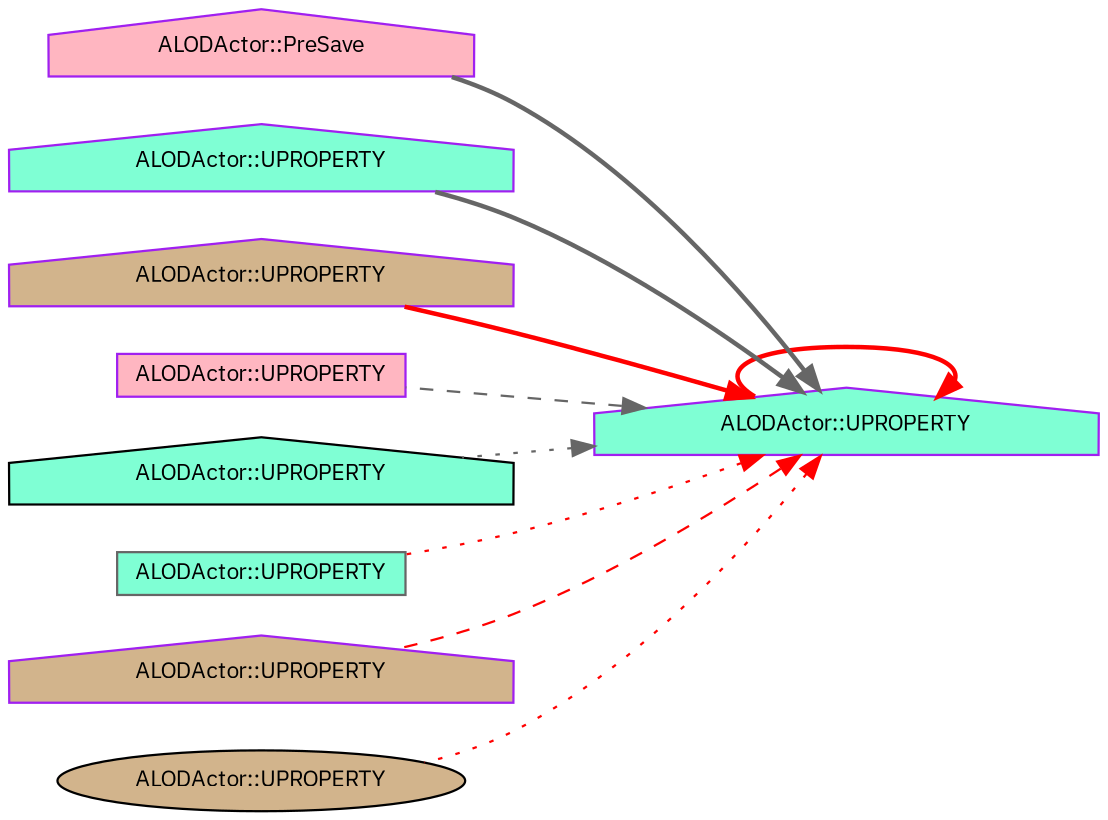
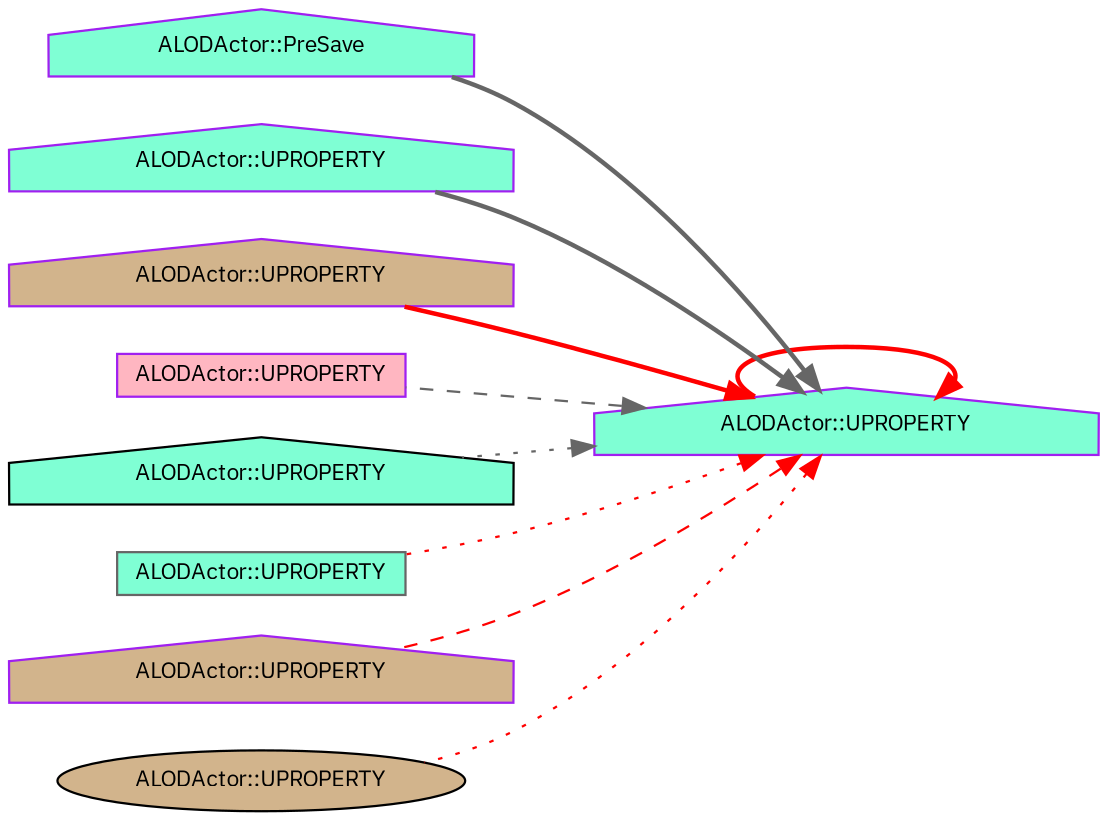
node "ALODActor::PreSave": fillcolor lightpink -> aquamarine
